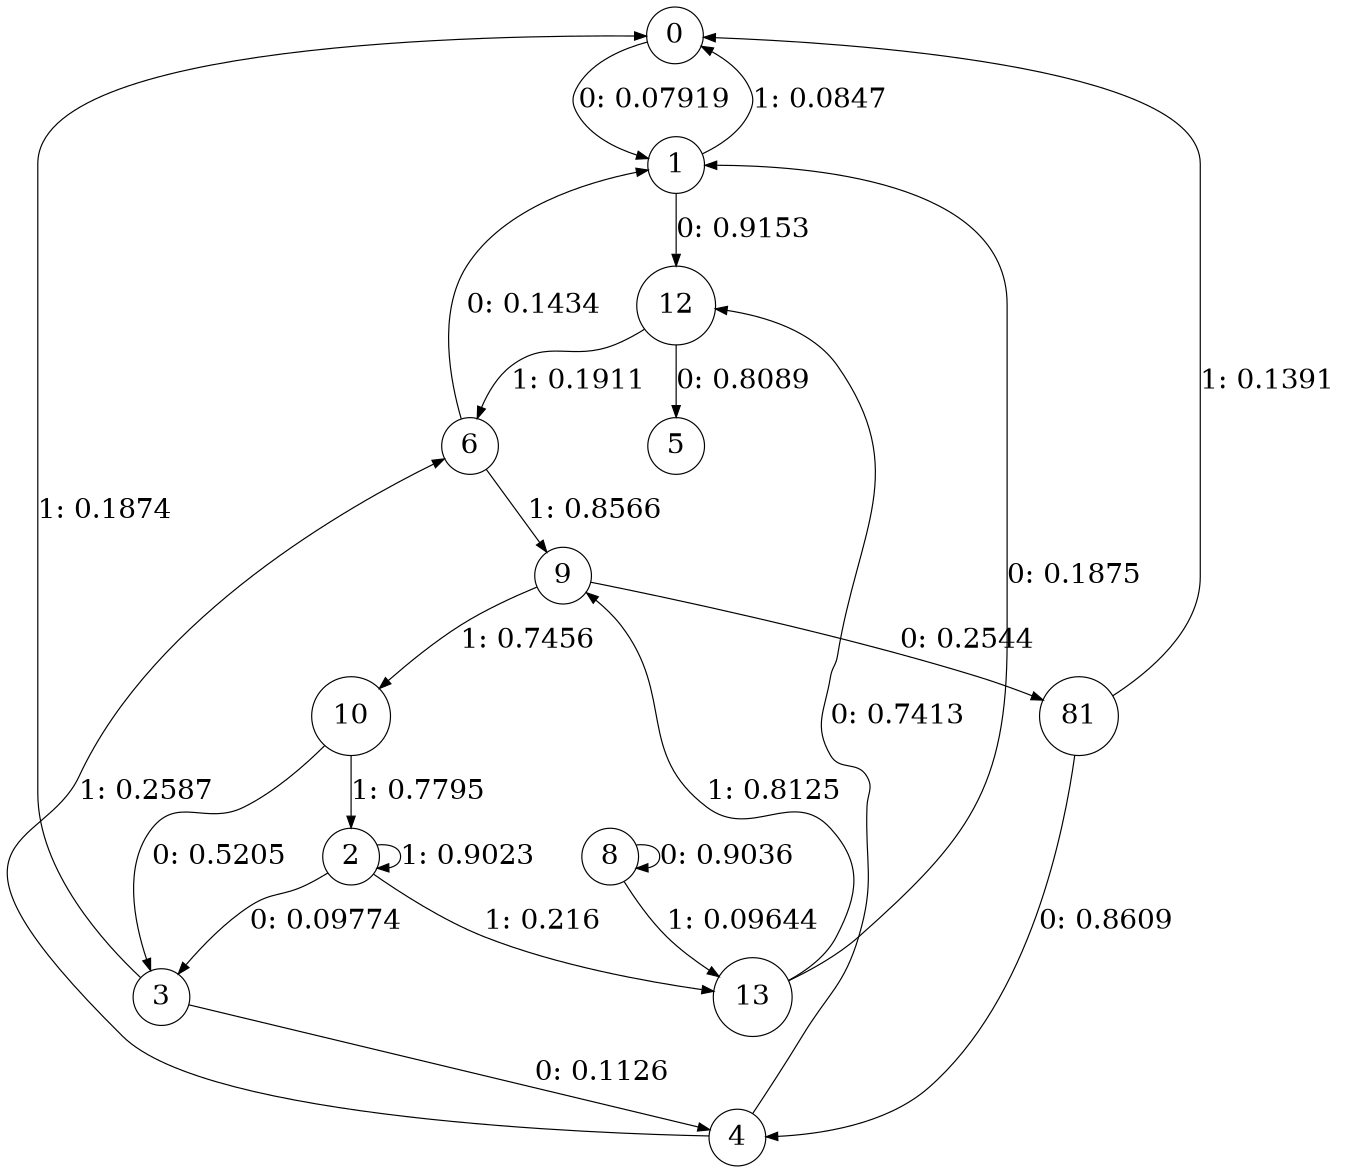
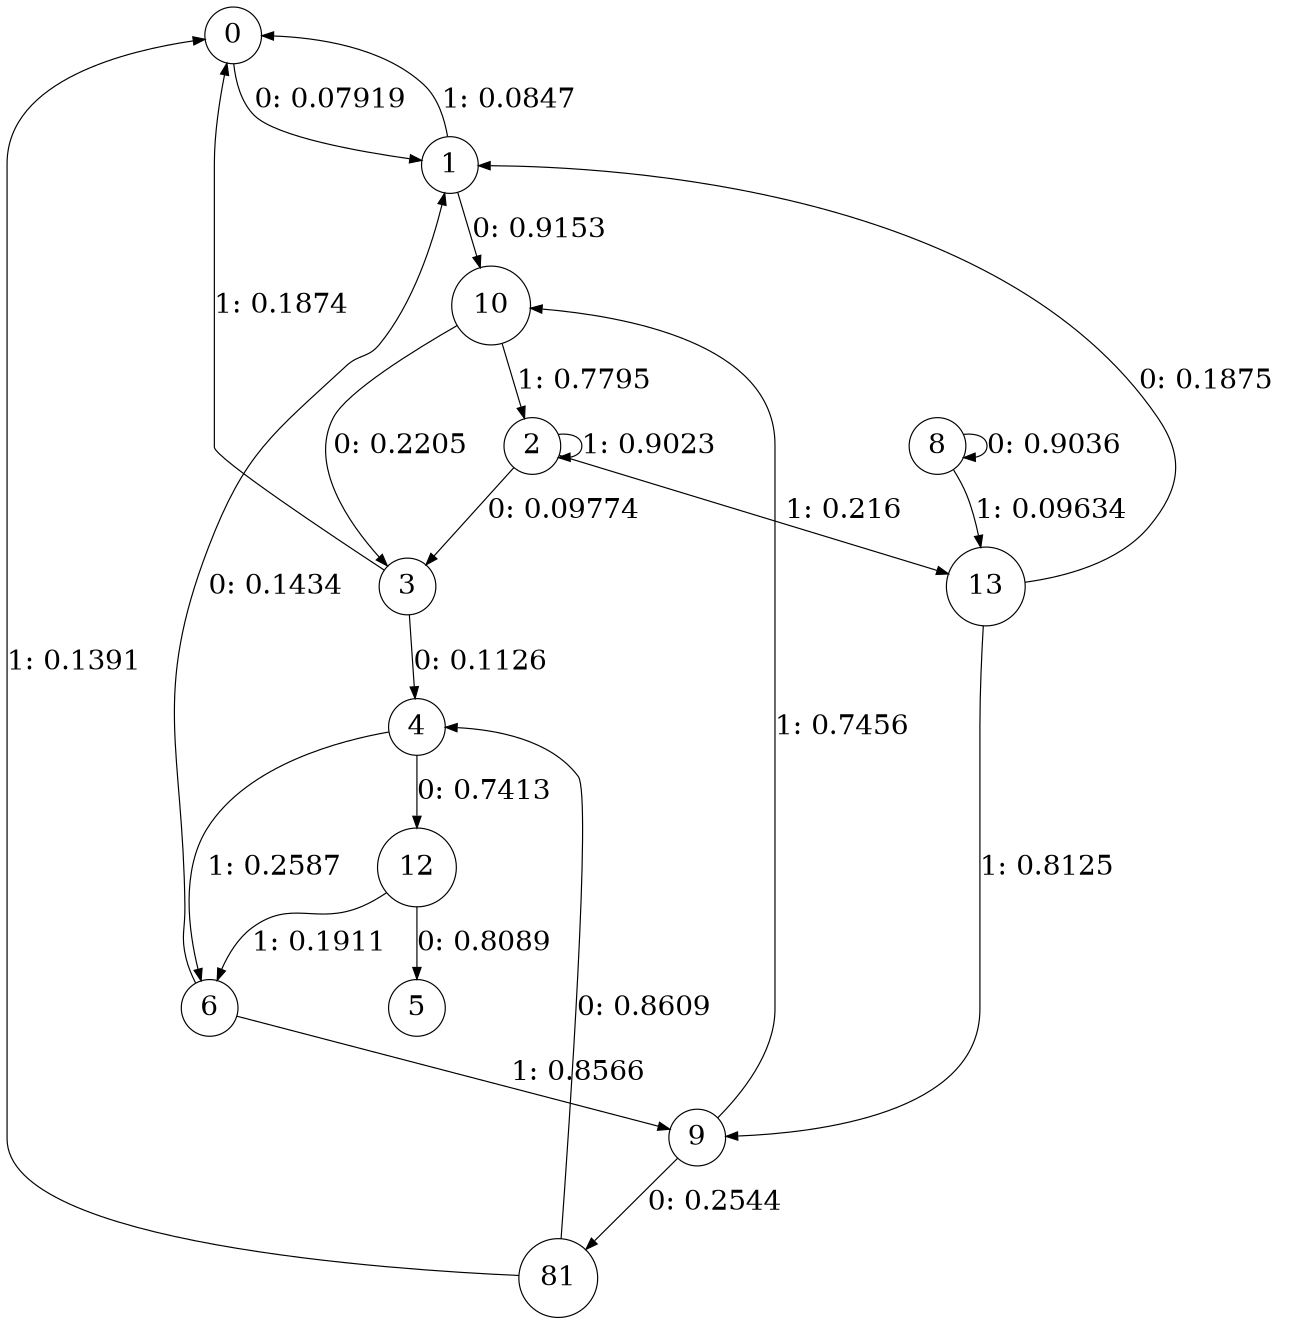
edge "1" -> "12": now "1" -> "10"
edge "10" -> "3": label "0: 0.5205   " -> "0: 0.2205   "
edge "8" -> "13": label "1: 0.09644  " -> "1: 0.09634  "
